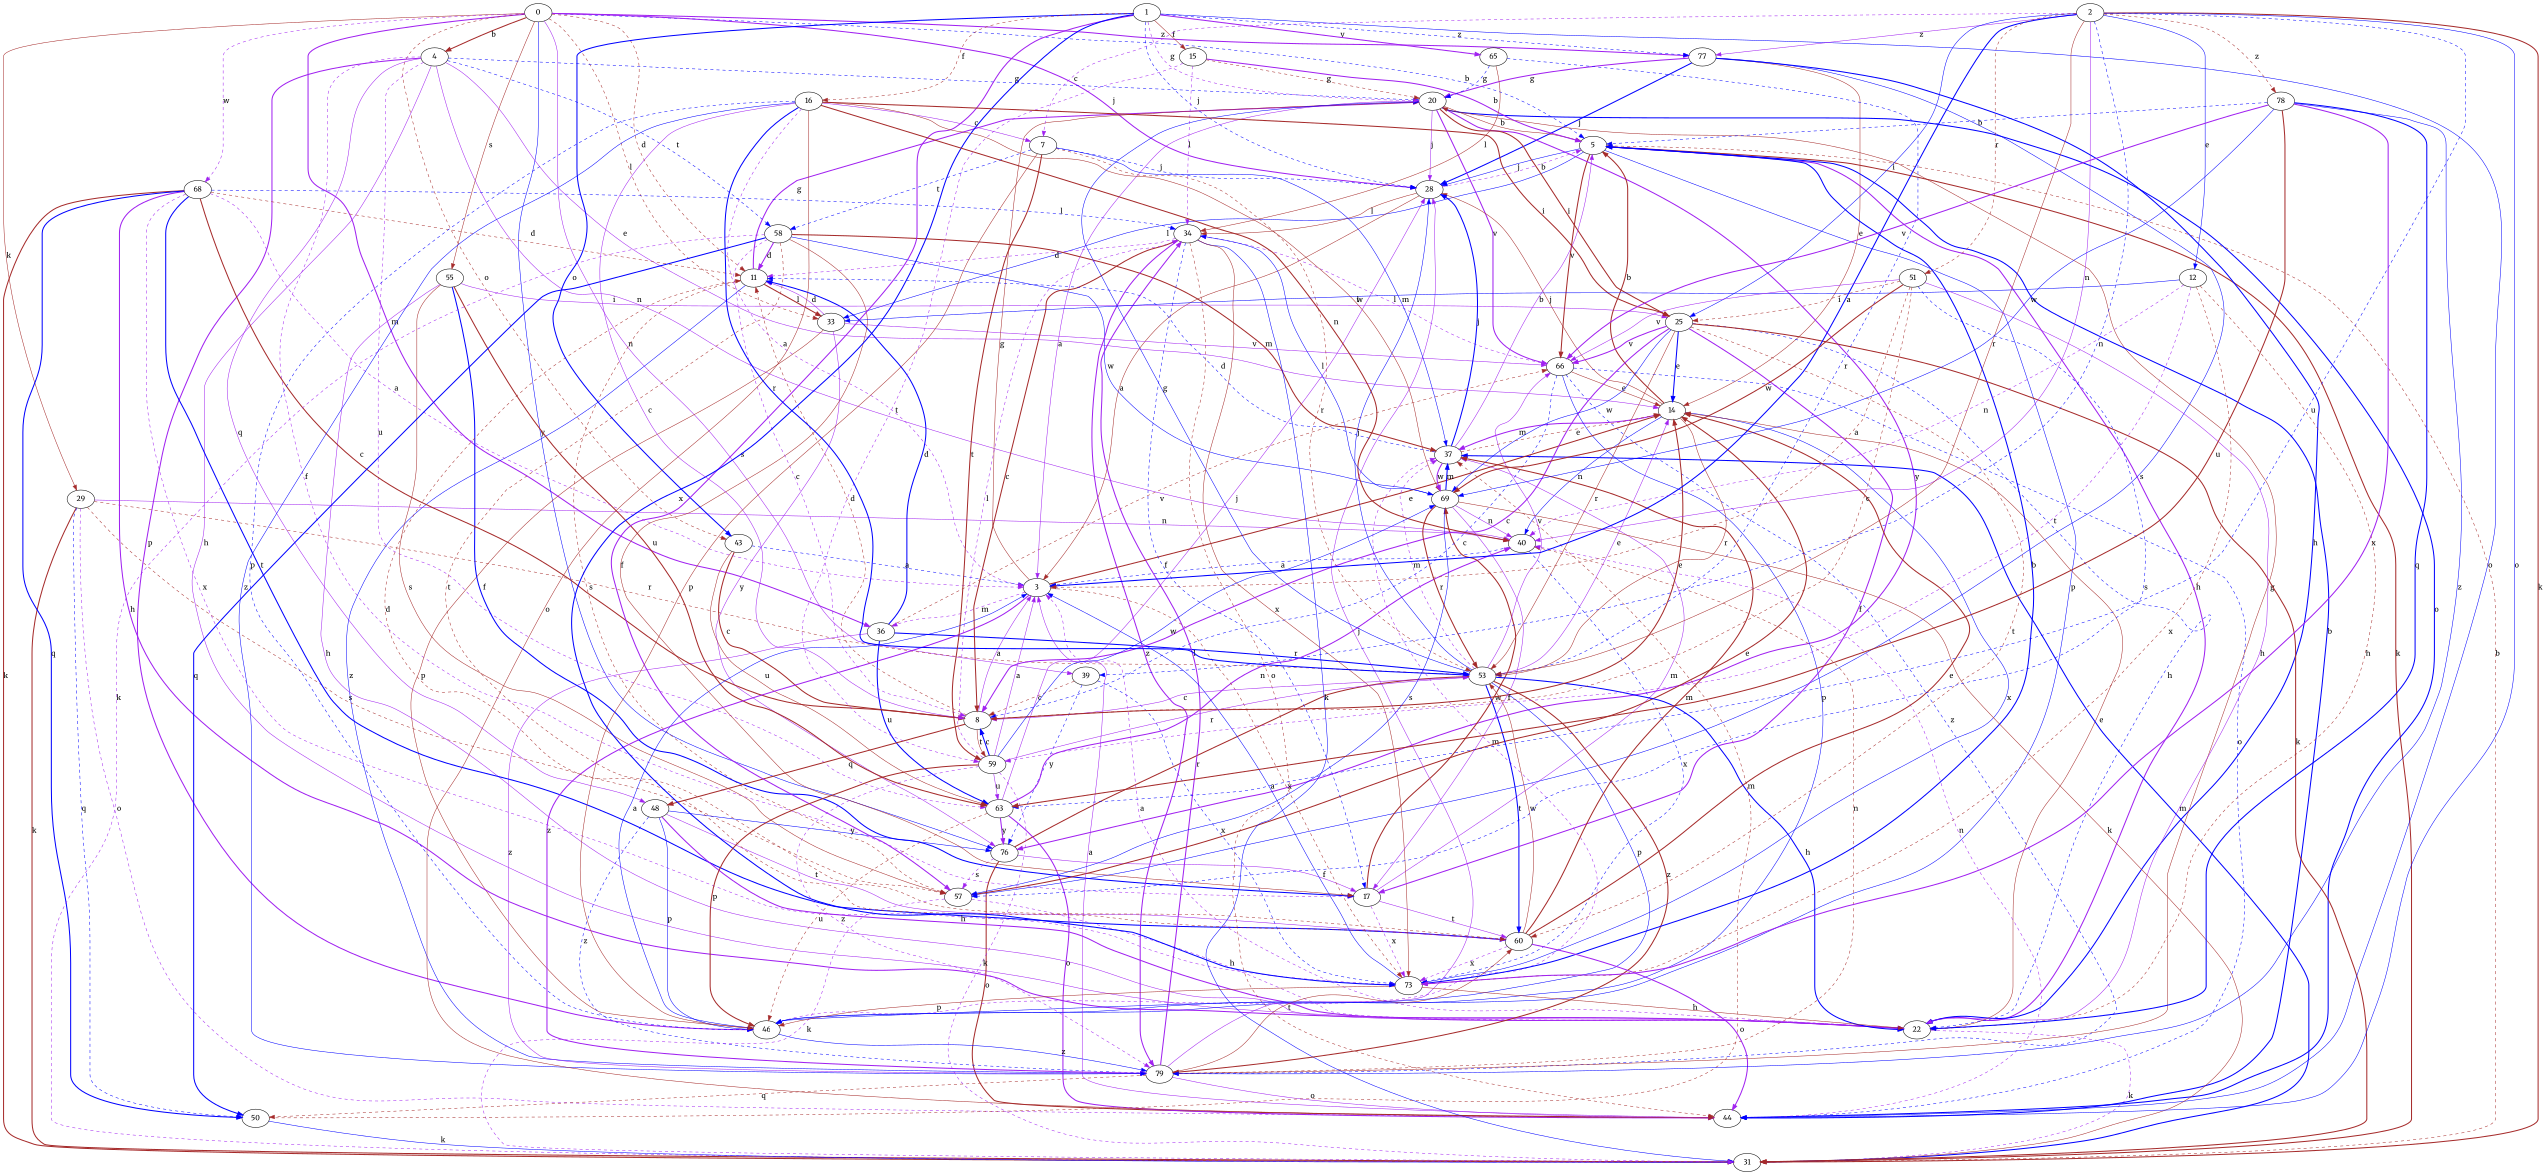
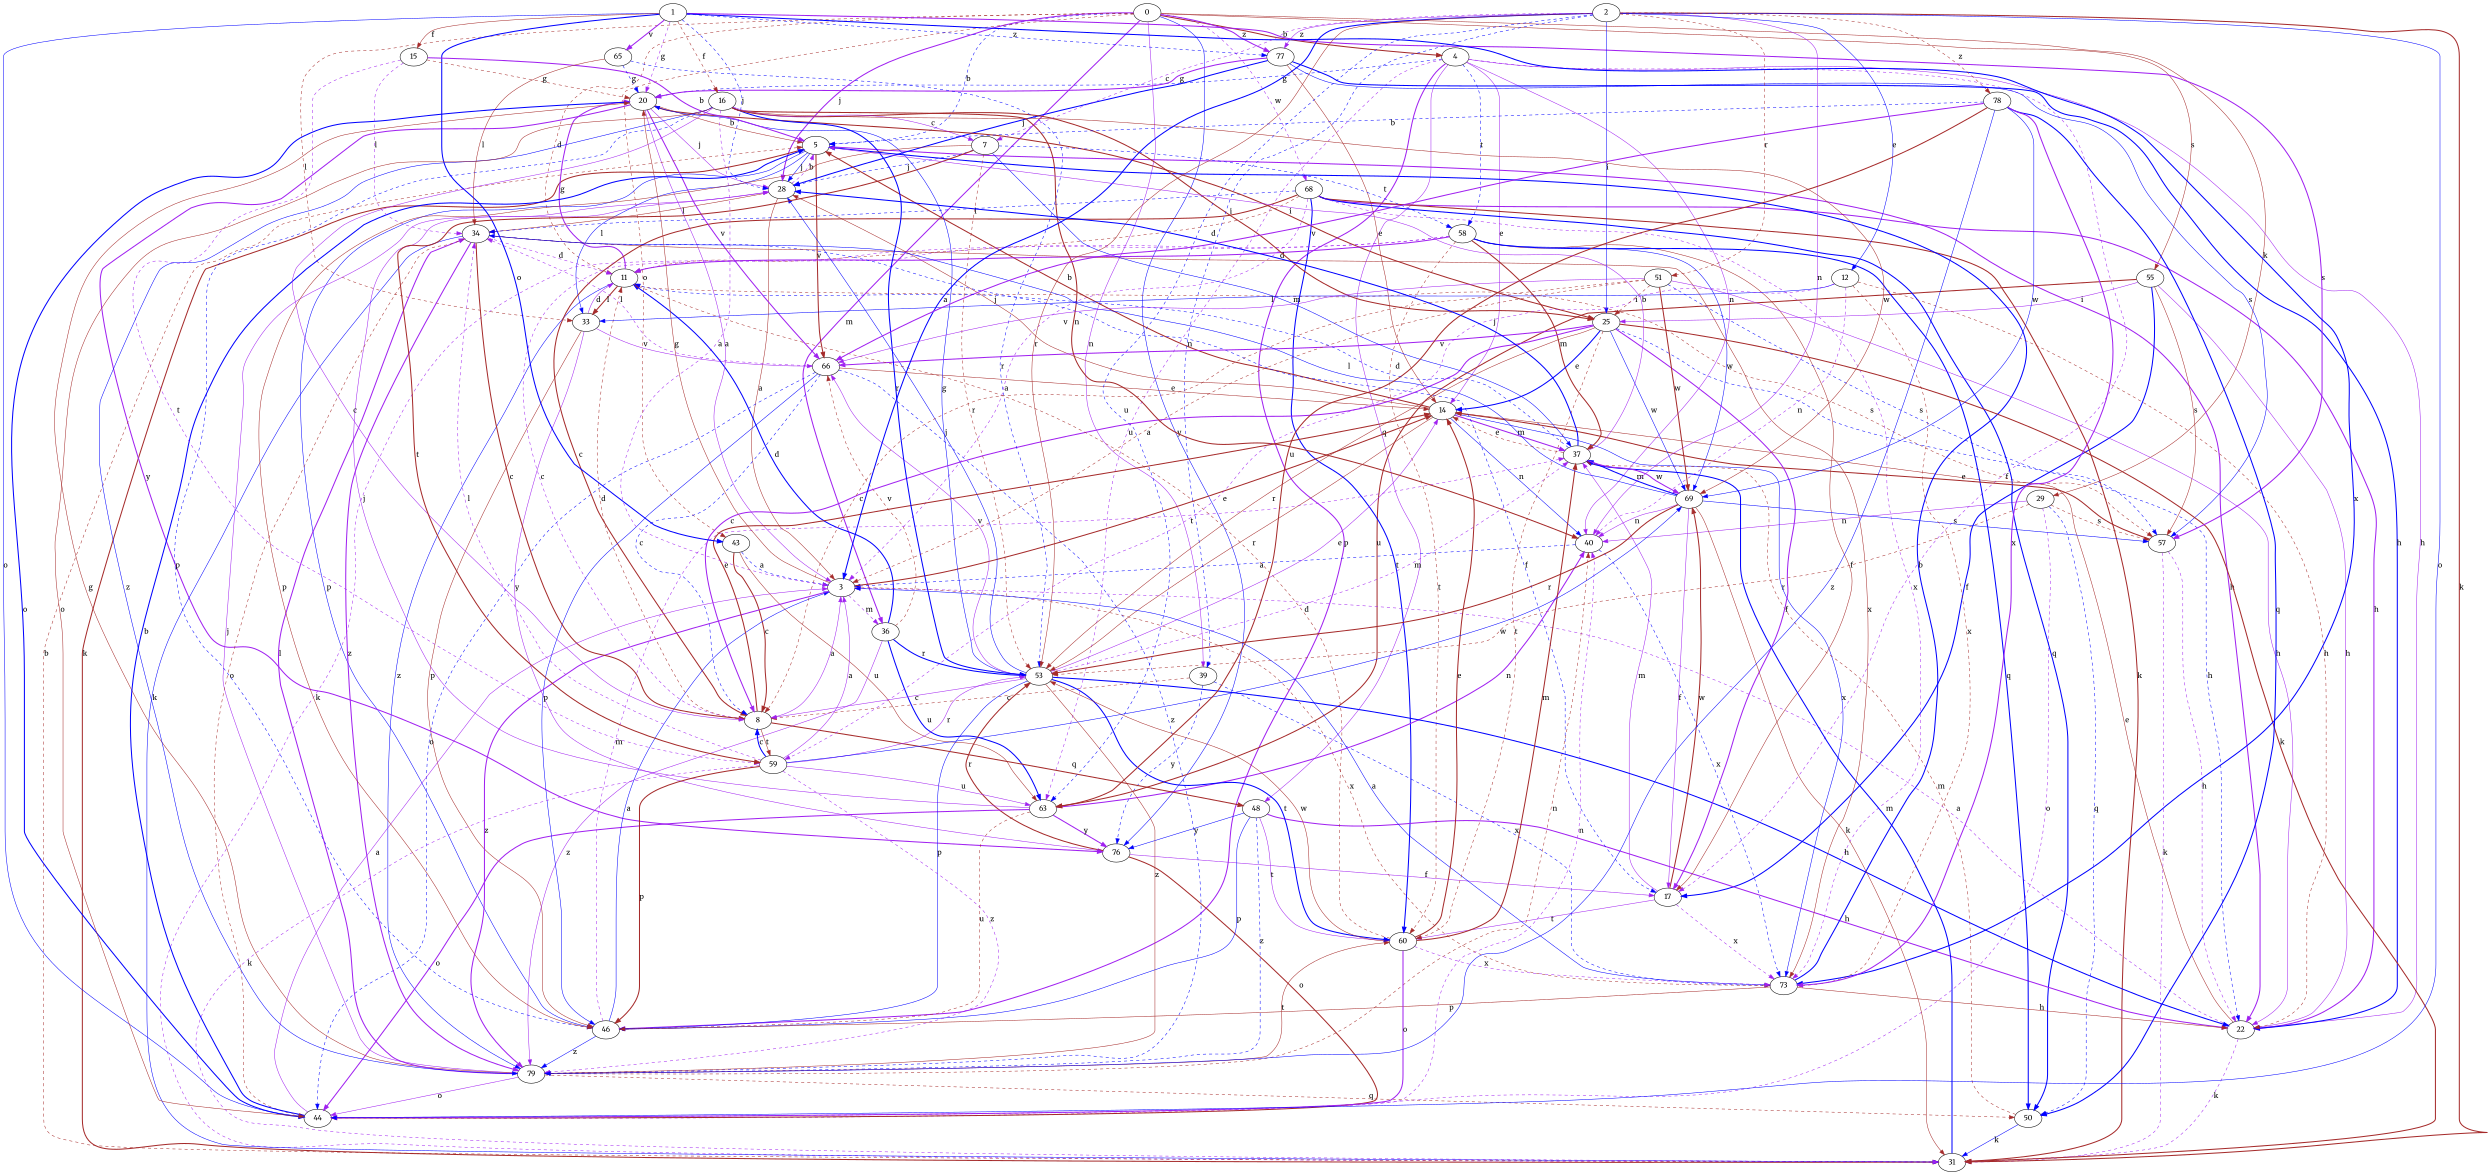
edge "78" -> "22": now "78" -> "50"
edge "76" -> "57": removed, label "s"
edge "53" -> "79": style bold -> solid
edge "29" -> "31": removed, label "k"
